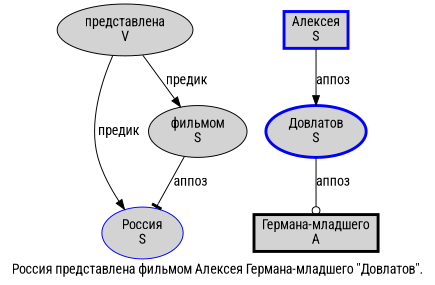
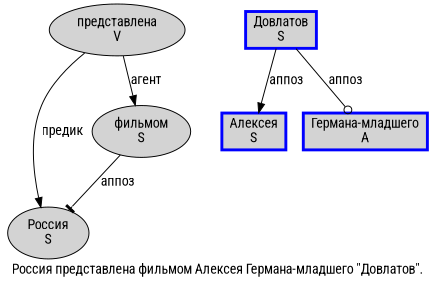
edge "Алексея S" -> "Довлатов S": reversed
edge "представлена V" -> "фильмом S": label "предик" -> "агент"
node "Довлатов S": shape ellipse -> box
node "Россия S": color blue -> black
node "Германа-младшего A": color black -> blue
